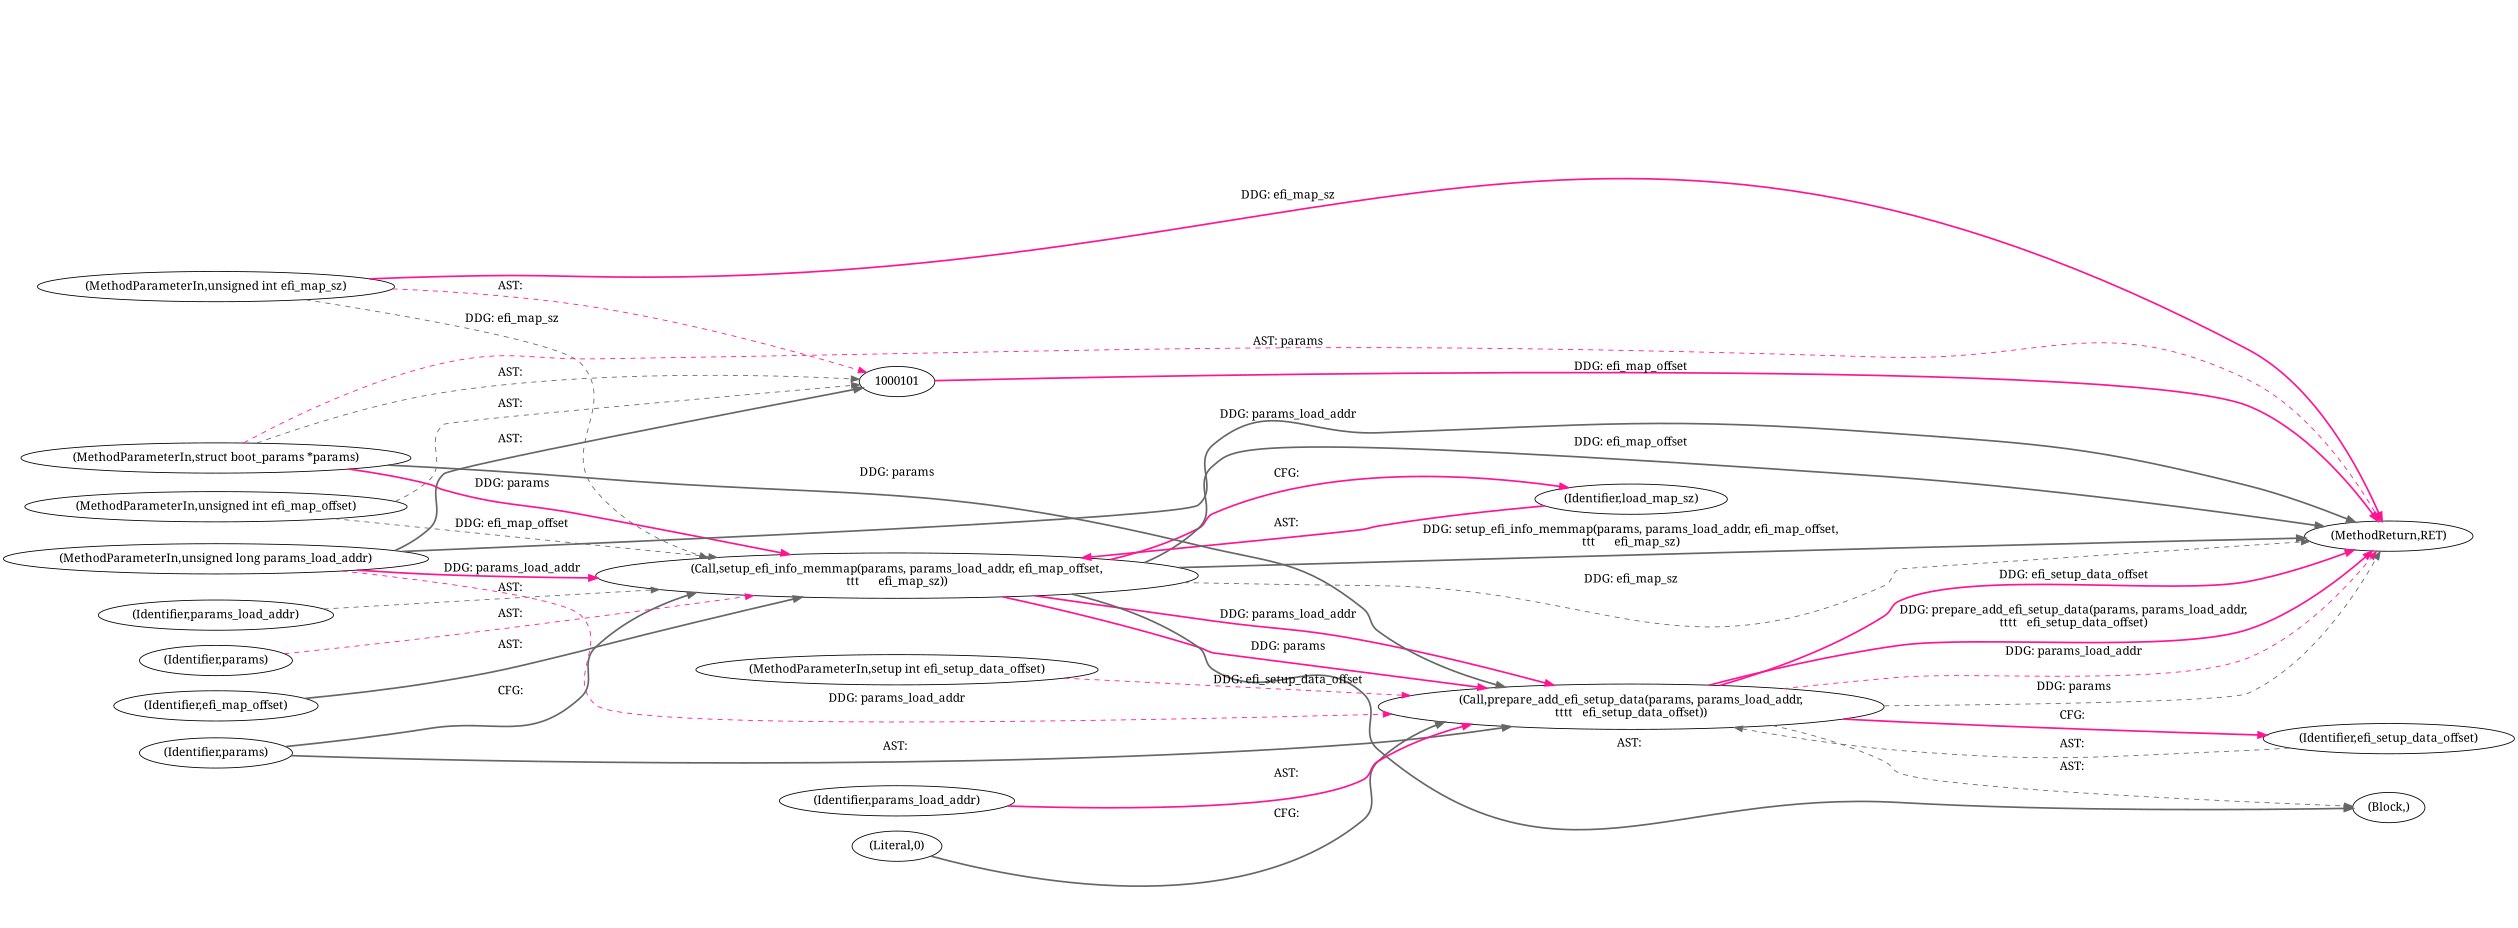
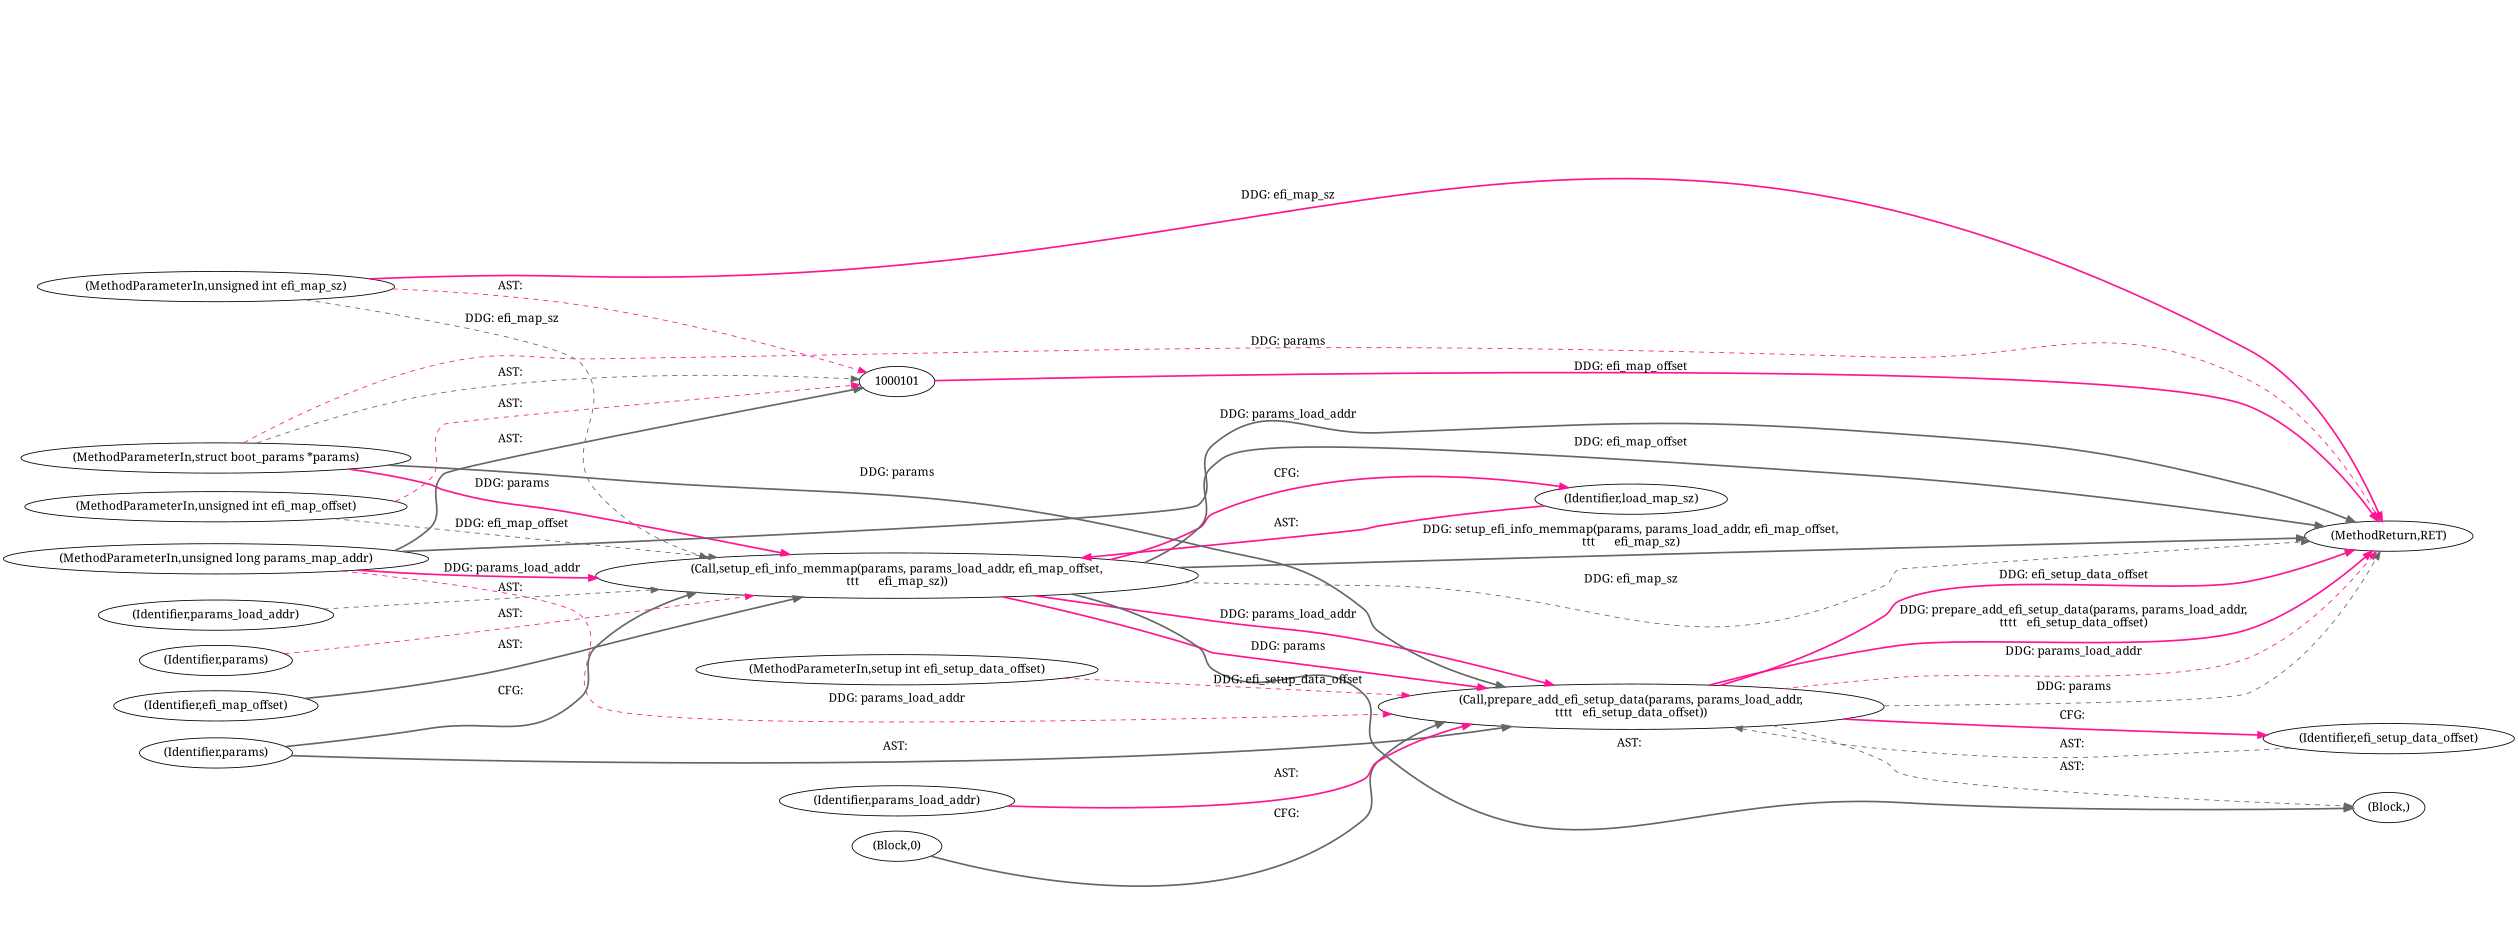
edge "(MethodParameterIn,struct boot_params *params)" -> "(MethodReturn,RET)": label "AST: params" -> "DDG: params"
edge "(MethodParameterIn,unsigned int efi_map_offset)" -> "1000101": color gray40 -> deeppink
node "(MethodParameterIn,unsigned long params_load_addr)": label "(MethodParameterIn,unsigned long params_load_addr)" -> "(MethodParameterIn,unsigned long params_map_addr)"
node "(Literal,0)": label "(Literal,0)" -> "(Block,0)"
